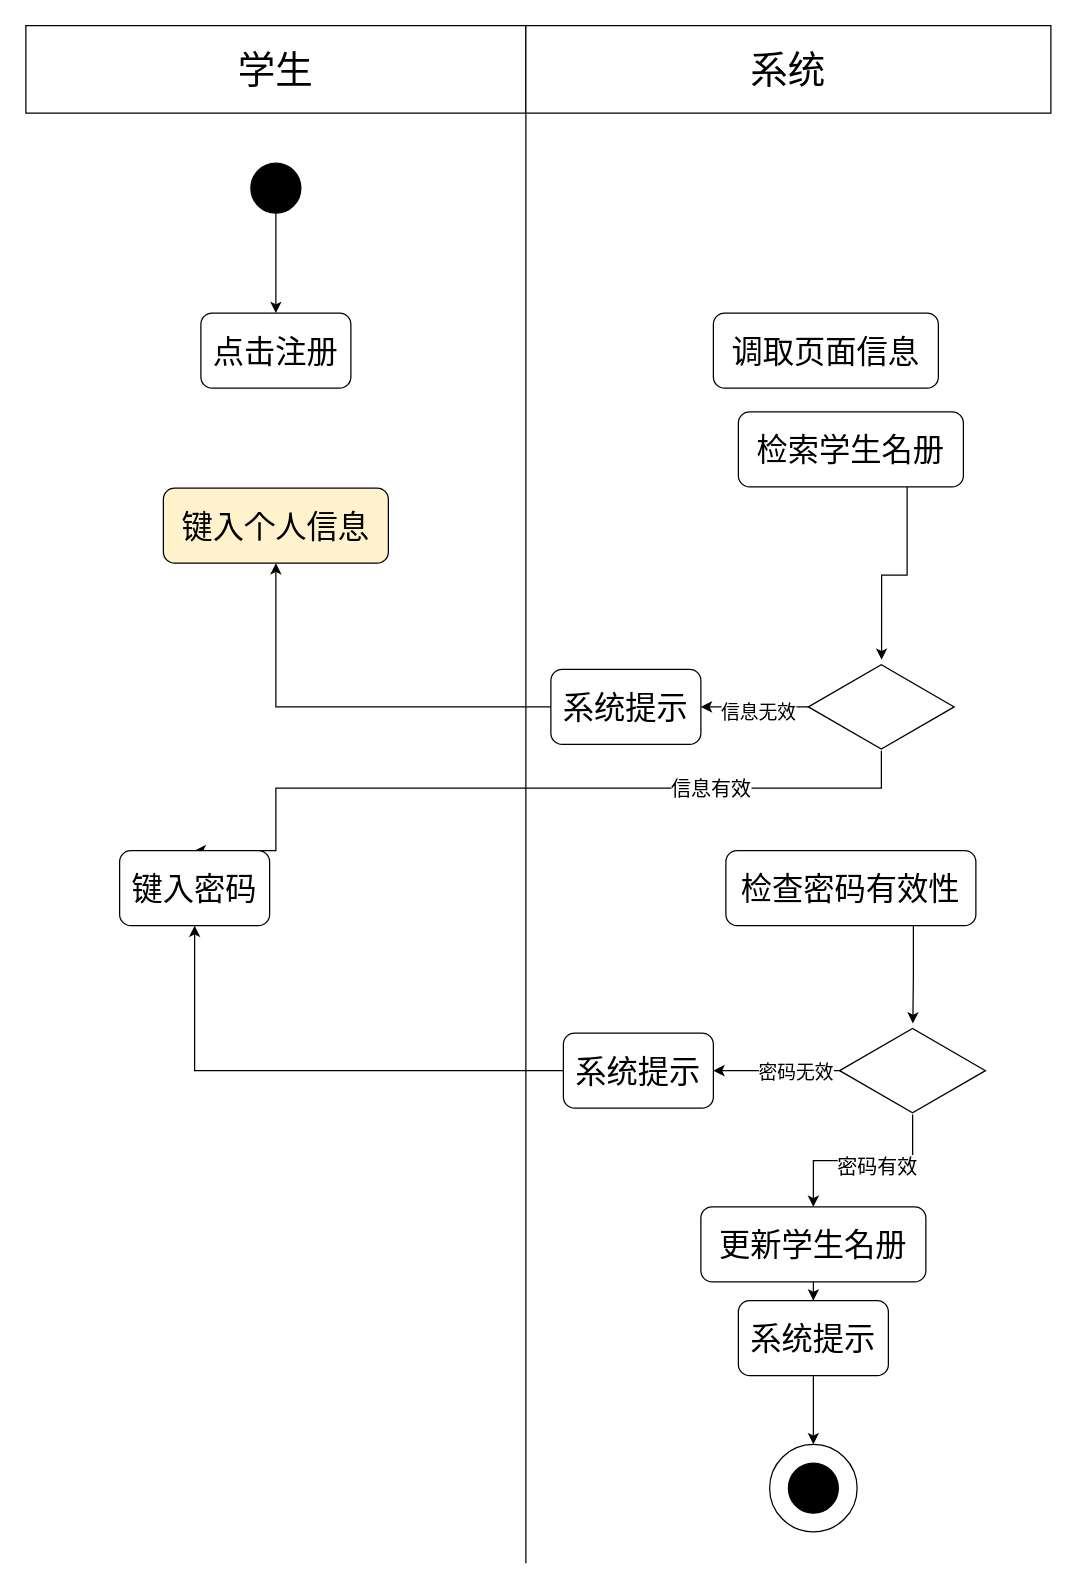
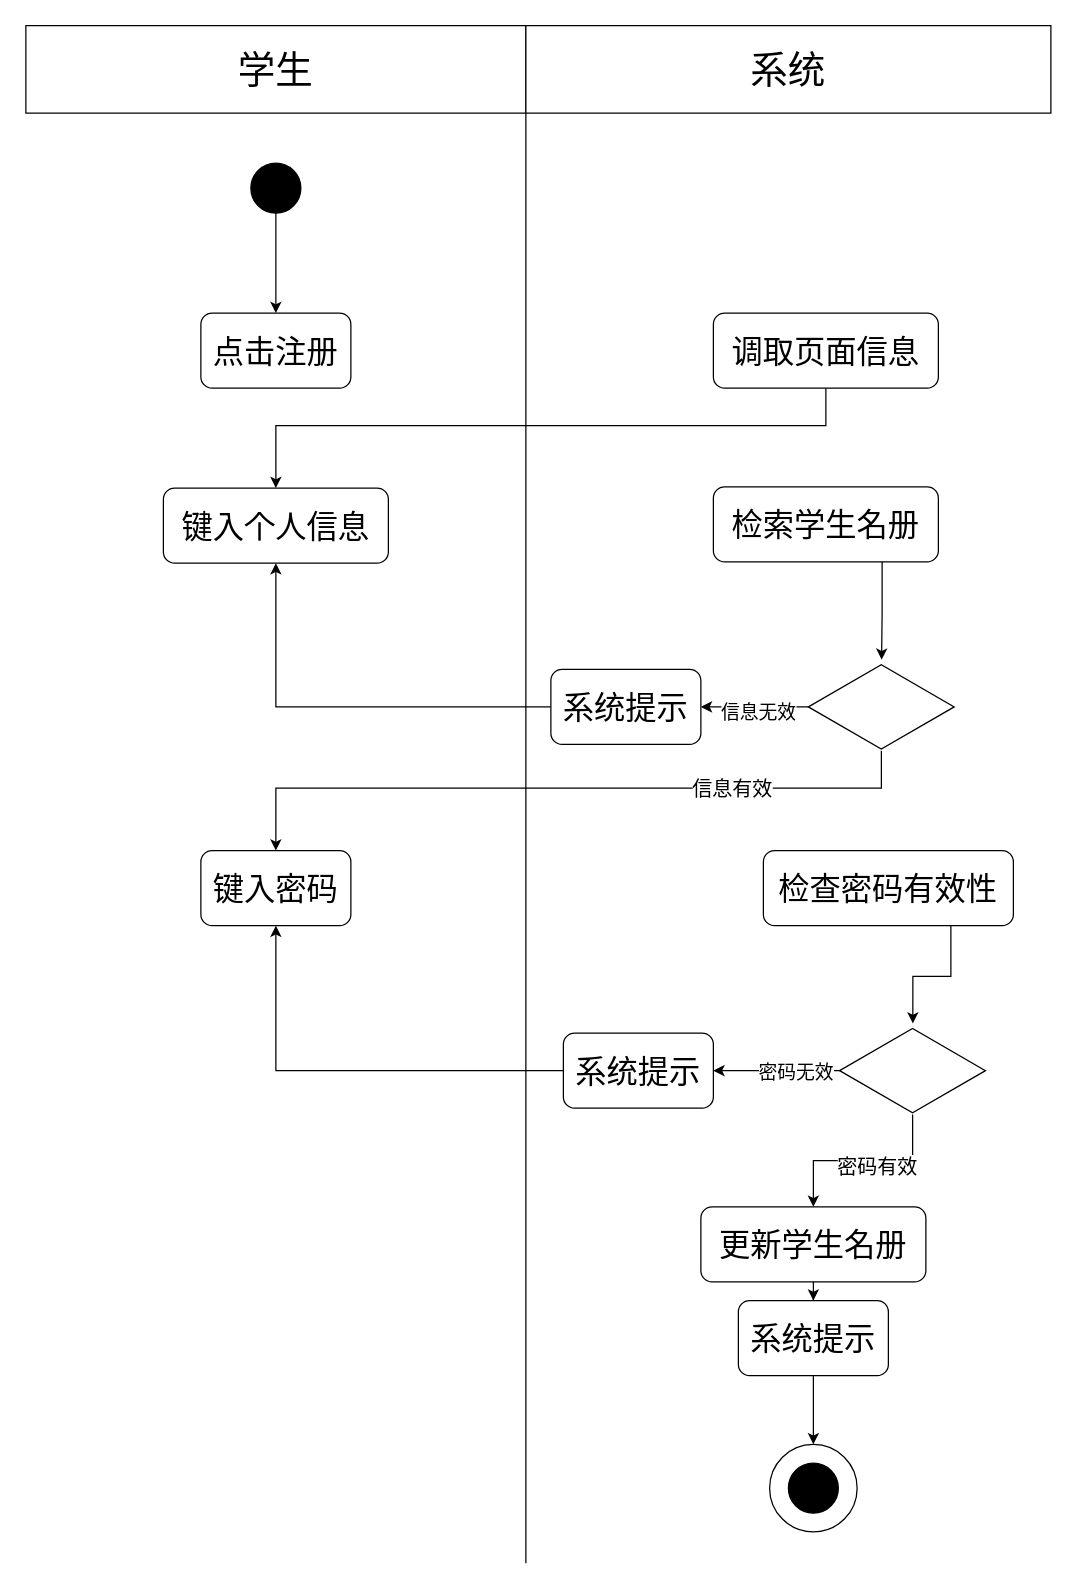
edge "调取页面信息" -> "键入个人信息": added
node "检索学生名册": moved (851, 449) -> (826, 524)
node "键入个人信息": fillcolor #fff2cc -> #ffffff
node "键入密码": moved (194, 888) -> (276, 888)
node "检查密码有效性": moved (851, 888) -> (888, 888)
